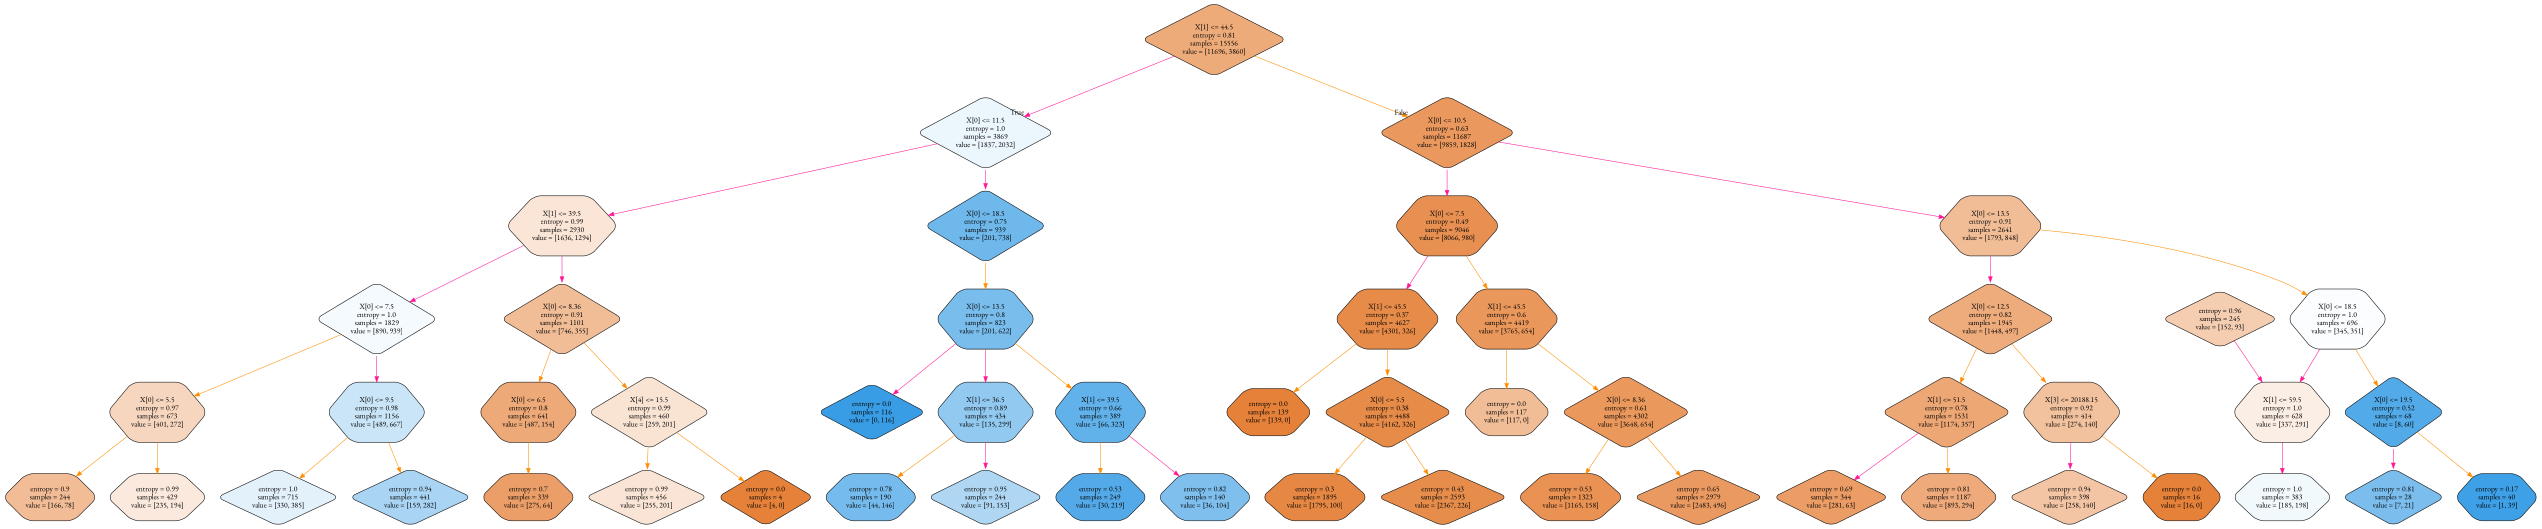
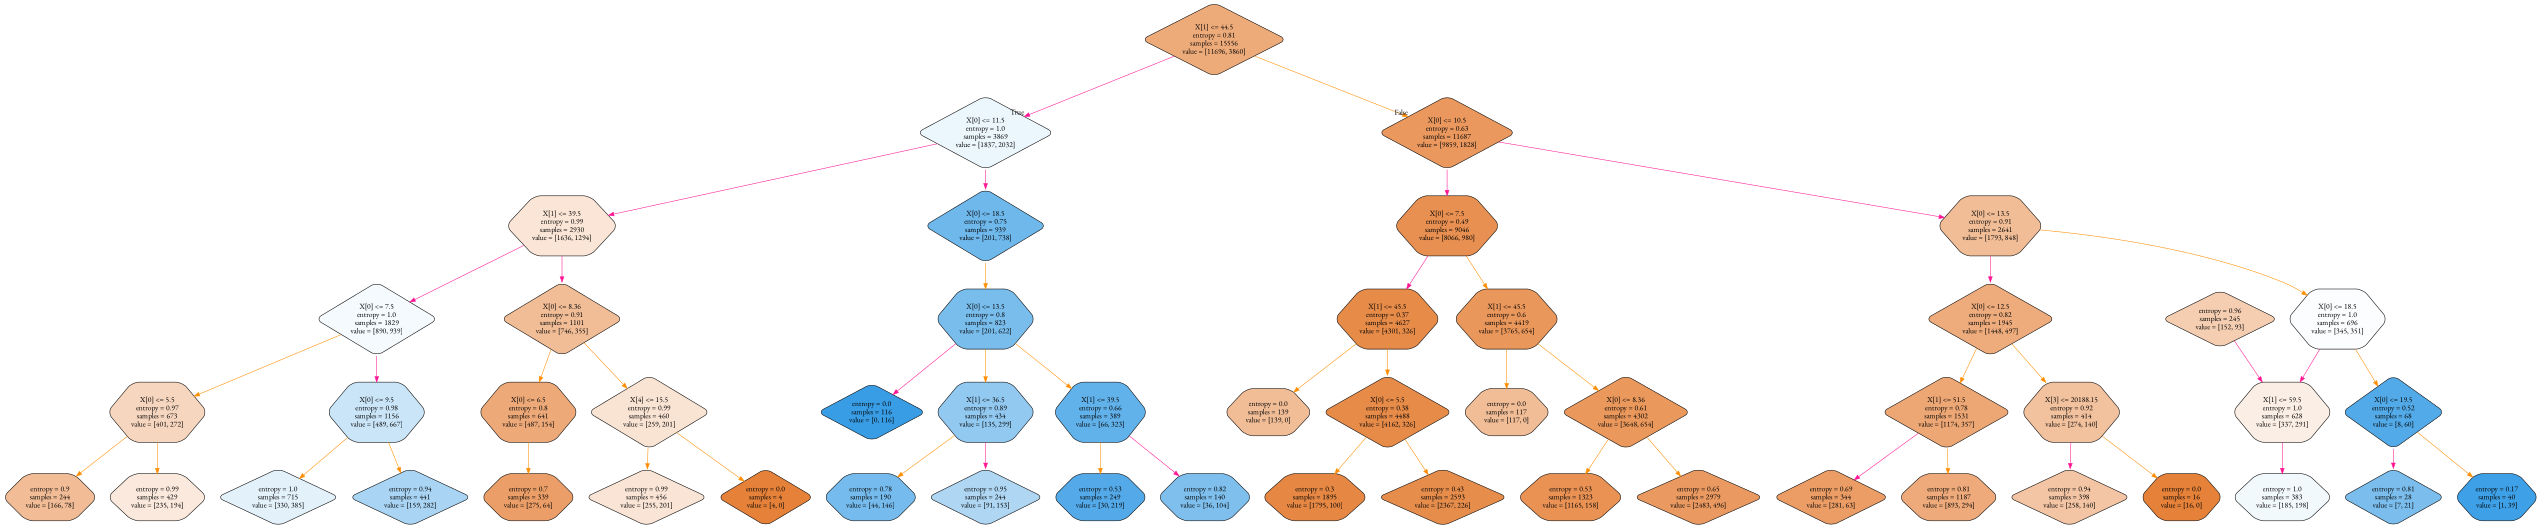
edge "X[0] <= 13.5 entropy = 0.8 samples = 823 value = [201, 622]" -> "X[1] <= 36.5 entropy = 0.89 samples = 434 value = [135, 299]": color deeppink -> darkorange
node "entropy = 0.0 samples = 139 value = [139, 0]": fillcolor #e58139 -> #f1bd97
